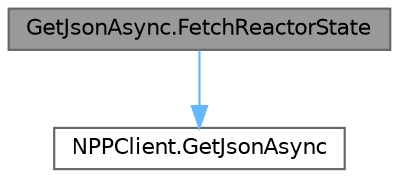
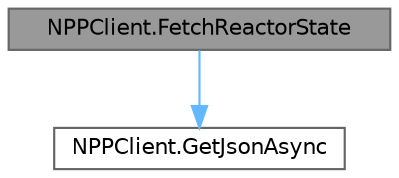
node "GetJsonAsync.FetchReactorState": label "GetJsonAsync.FetchReactorState" -> "NPPClient.FetchReactorState"
